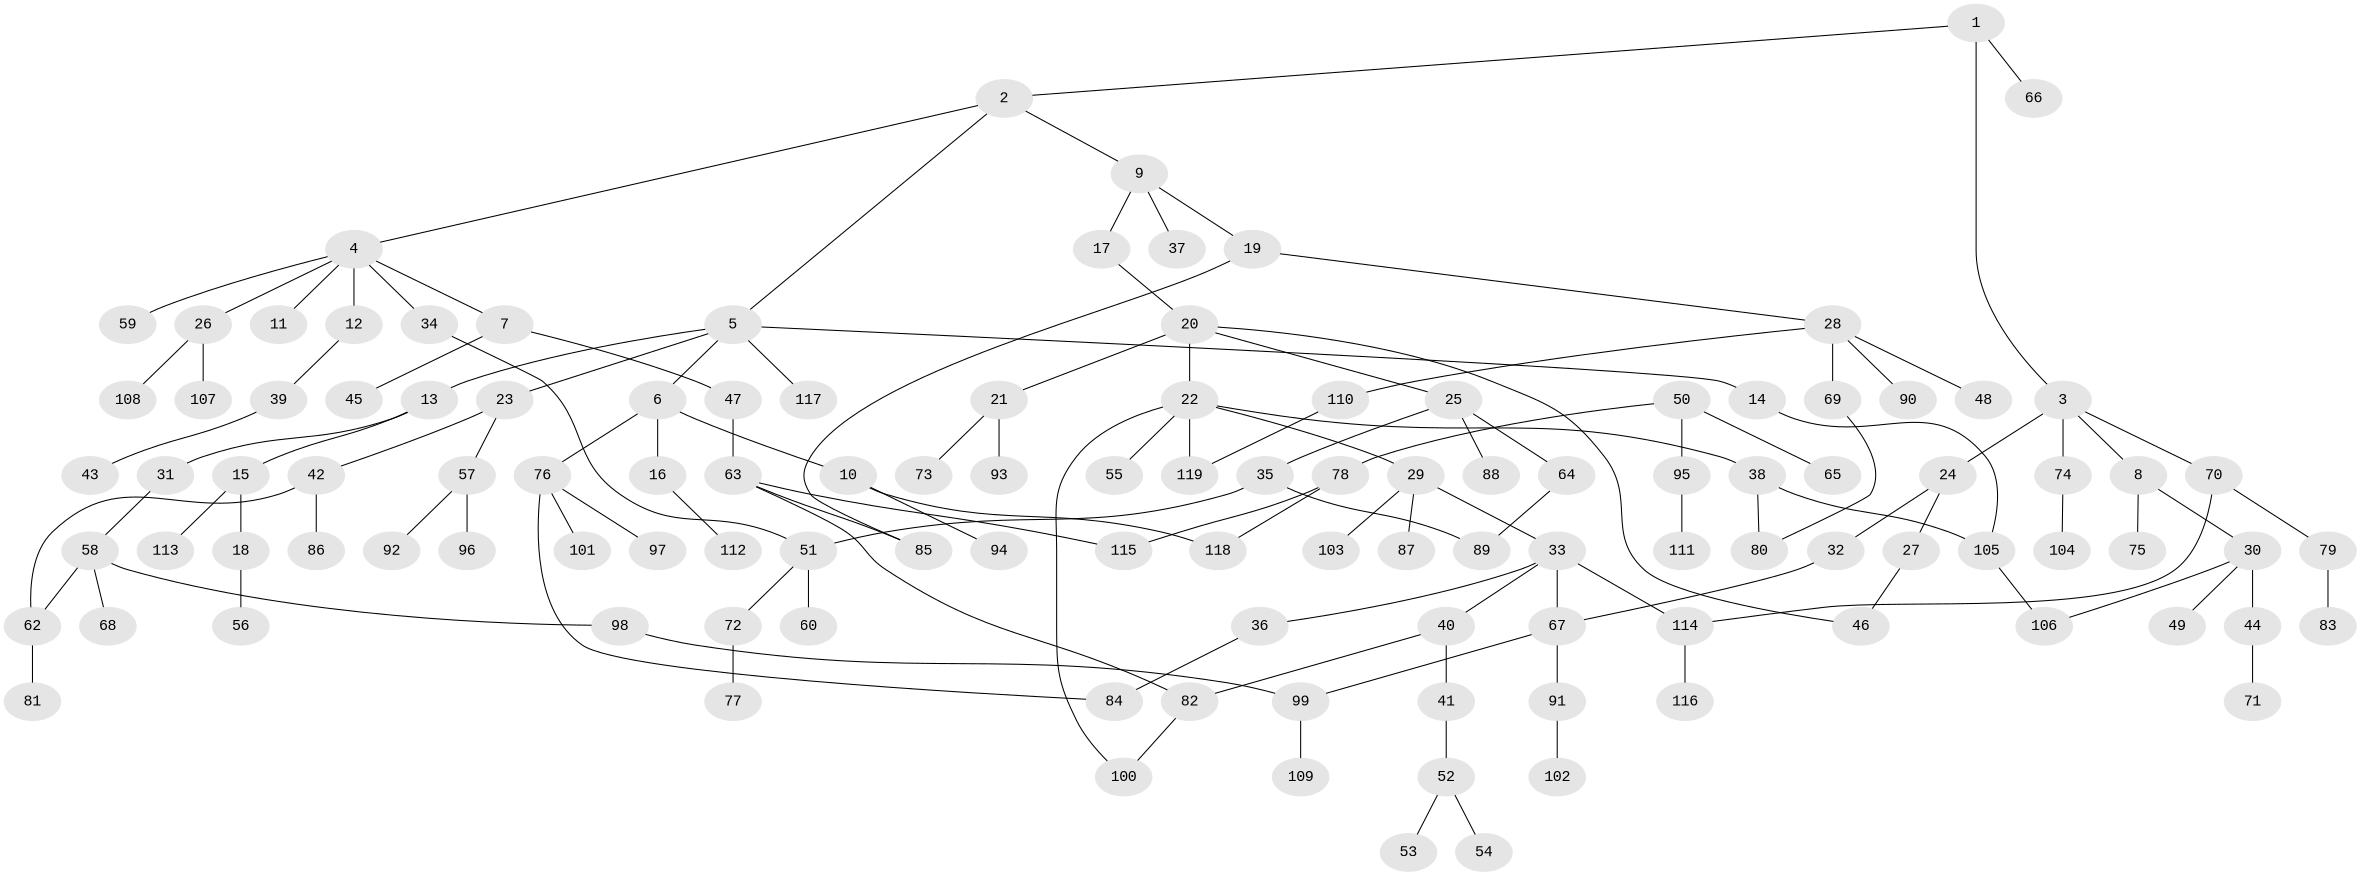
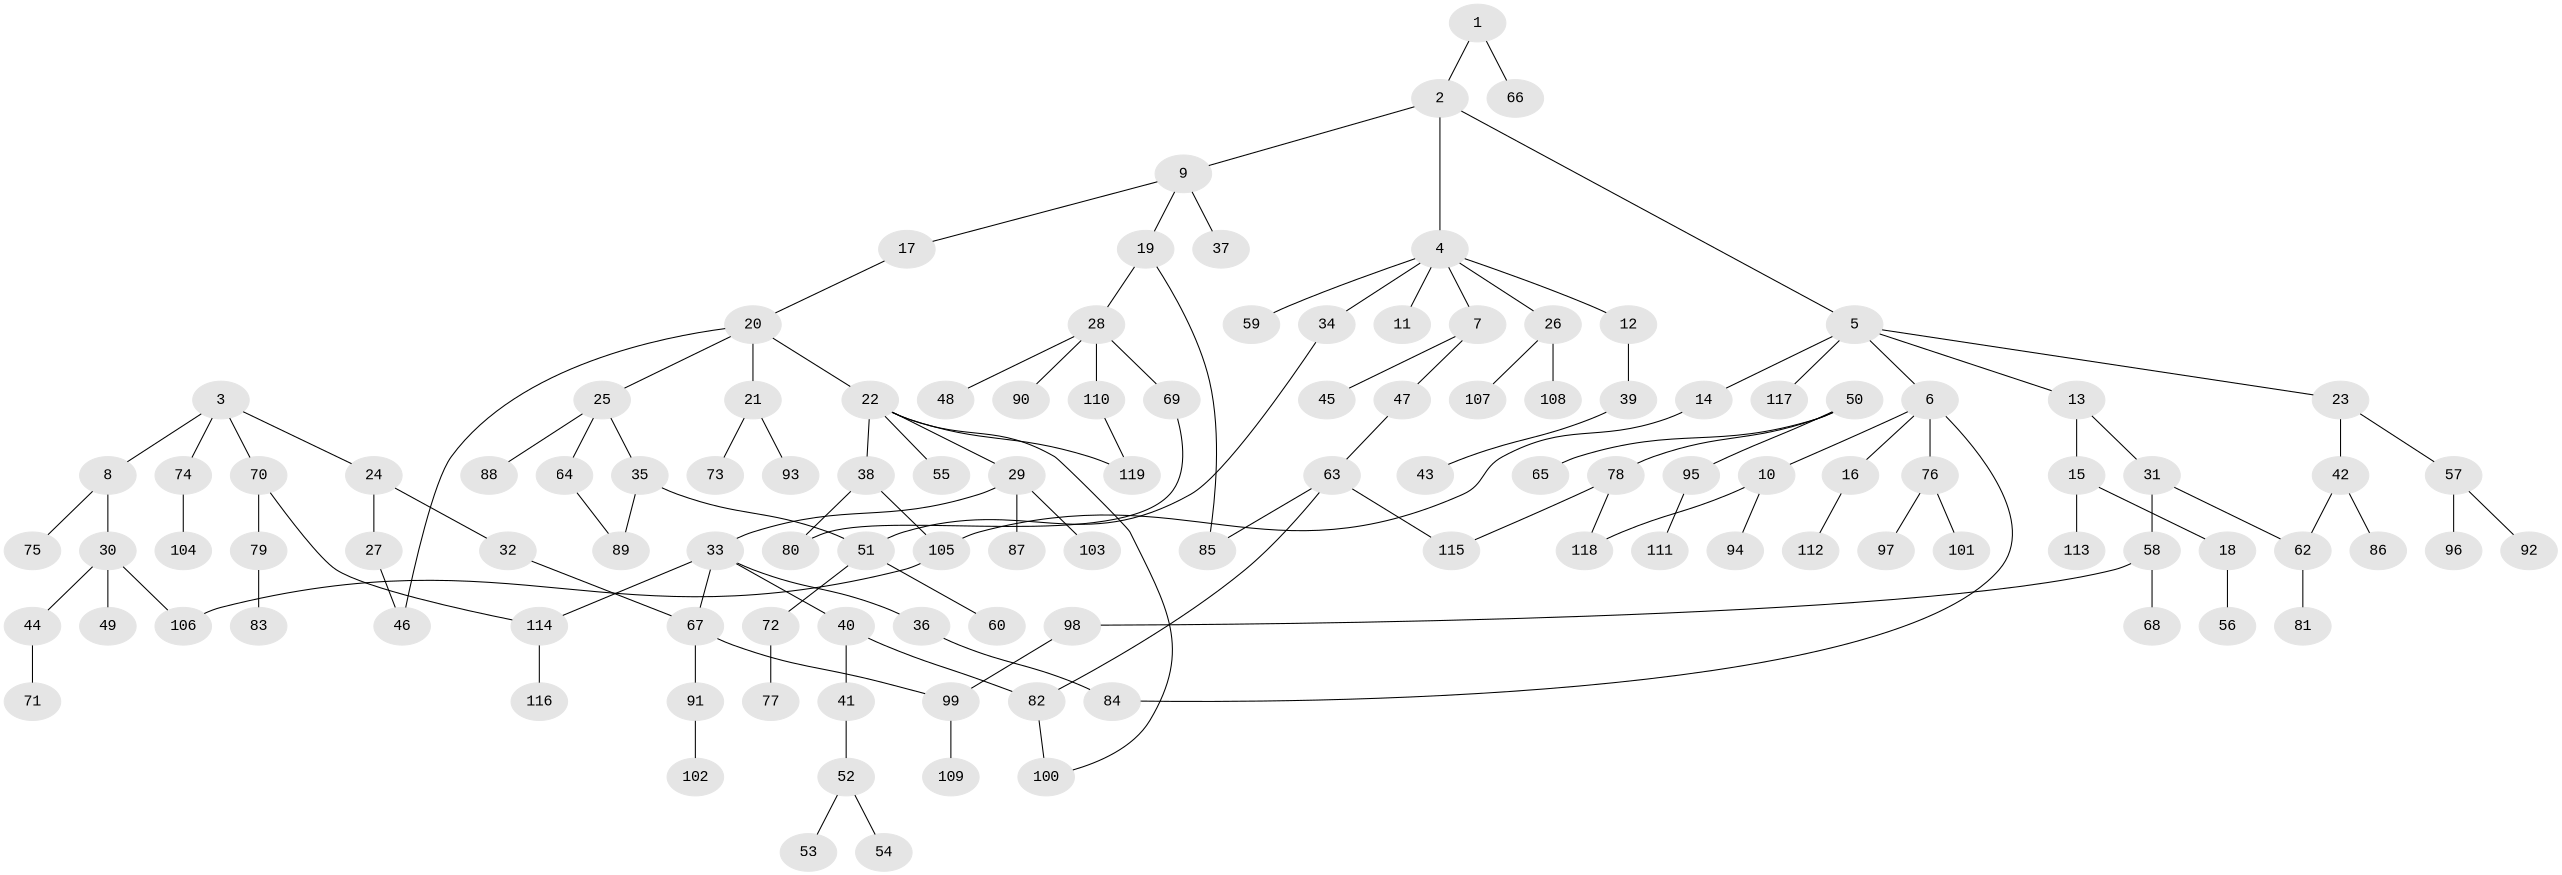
edge "1" -- "3": removed
edge "58" -- "62": now "31" -- "62"
edge "76" -- "84": now "6" -- "84"
